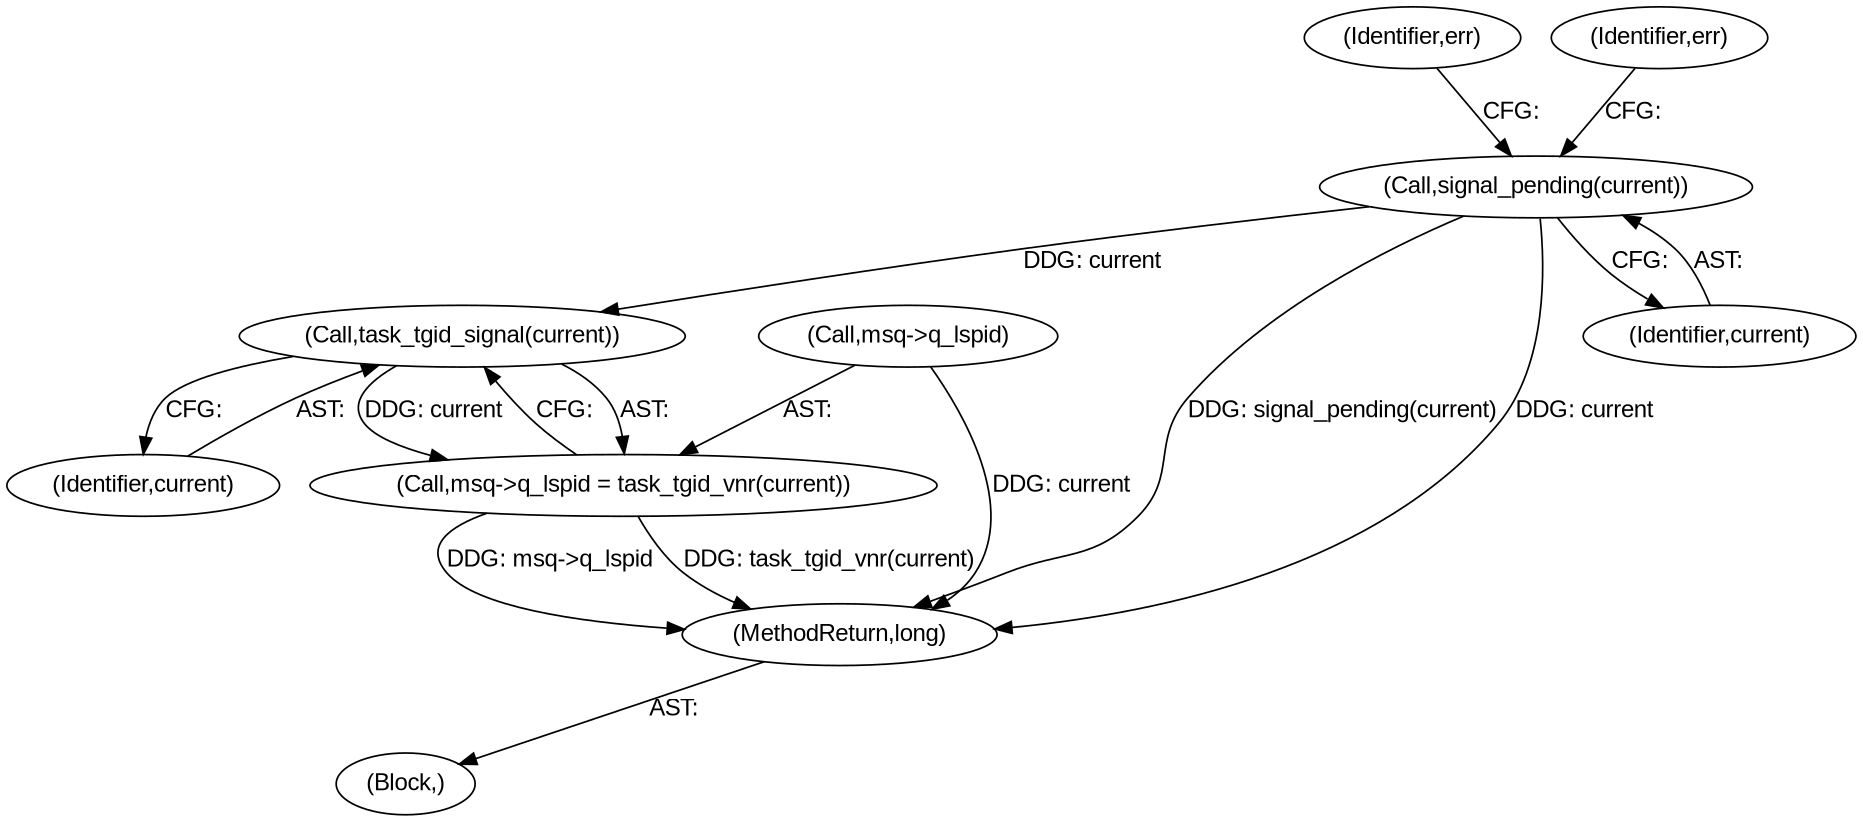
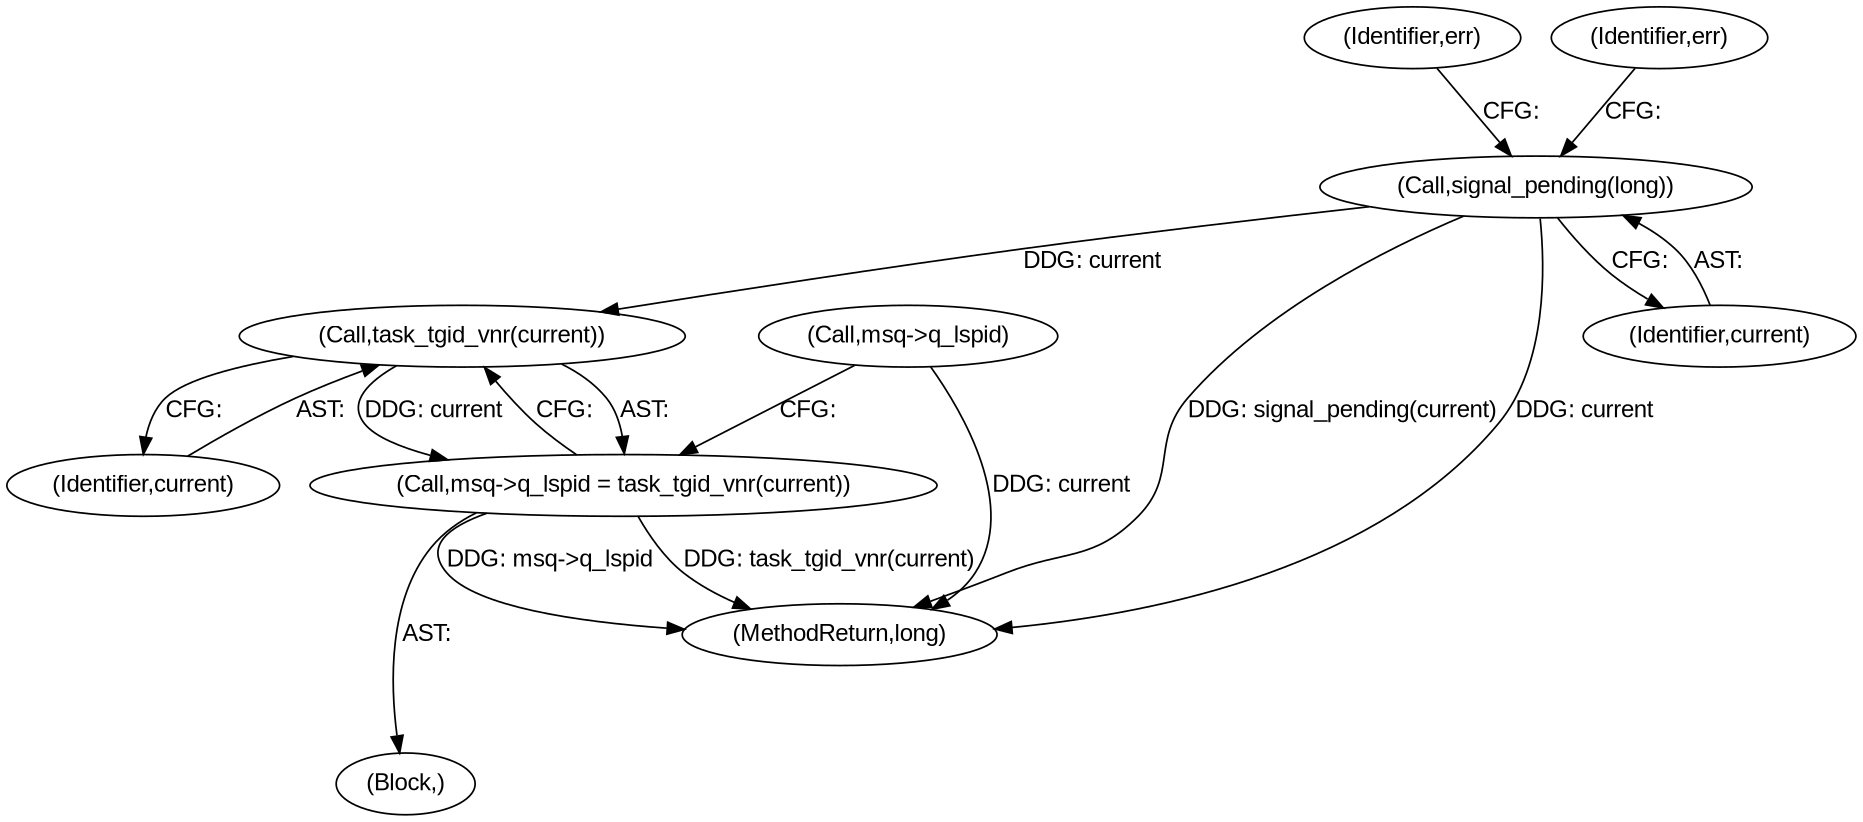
node "(Call,signal_pending(current))": label "(Call,signal_pending(current))" -> "(Call,signal_pending(long))"
node "(Call,task_tgid_signal(current))": label "(Call,task_tgid_signal(current))" -> "(Call,task_tgid_vnr(current))"
edge "(Call,msq->q_lspid)" -> "(Call,msq->q_lspid = task_tgid_vnr(current))": label "AST: " -> "CFG: "
edge "(MethodReturn,long)" -> "(Block,)": now "(Call,msq->q_lspid = task_tgid_vnr(current))" -> "(Block,)"
